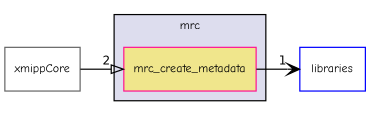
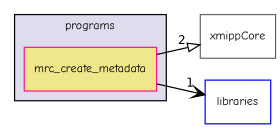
cluster "mrc": label "mrc" -> "programs"
edge "xmippCore" -> "mrc_create_metadata": reversed
